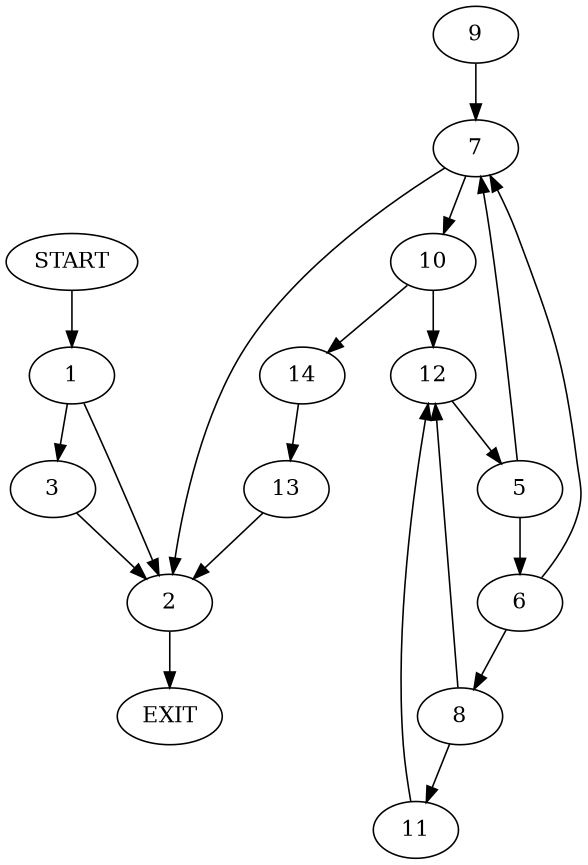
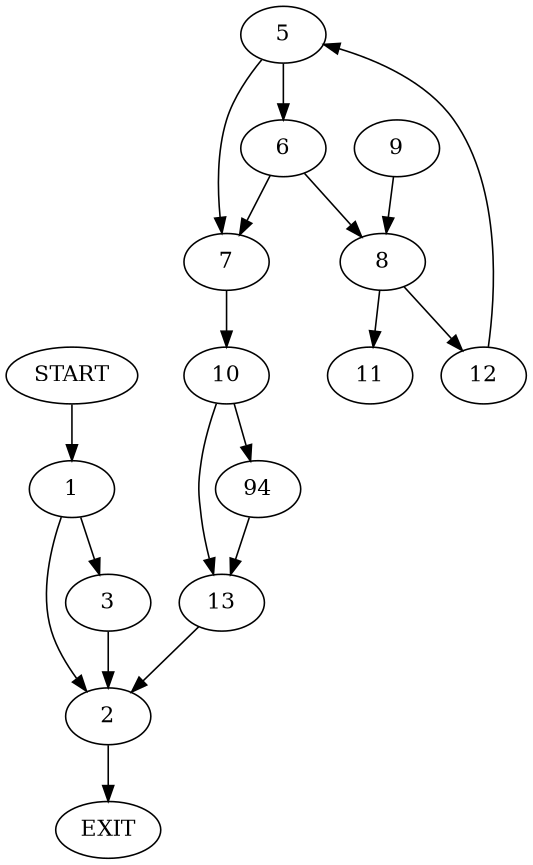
edge "9" -> "7": now "9" -> "8"
edge "10" -> "12": now "10" -> "13"
edge "7" -> "2": removed
node "14": label "14" -> "94"
edge "11" -> "12": removed
